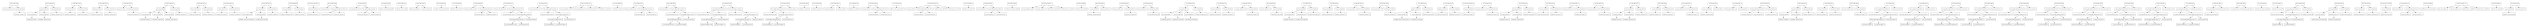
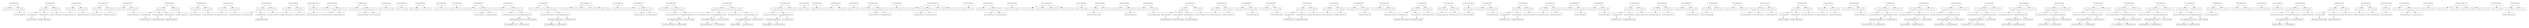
node "LabelNode: System.out.println@2968": removed
